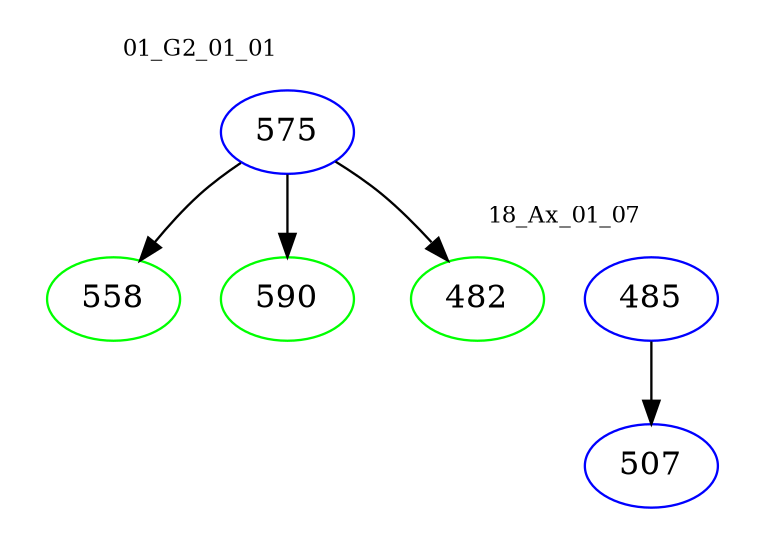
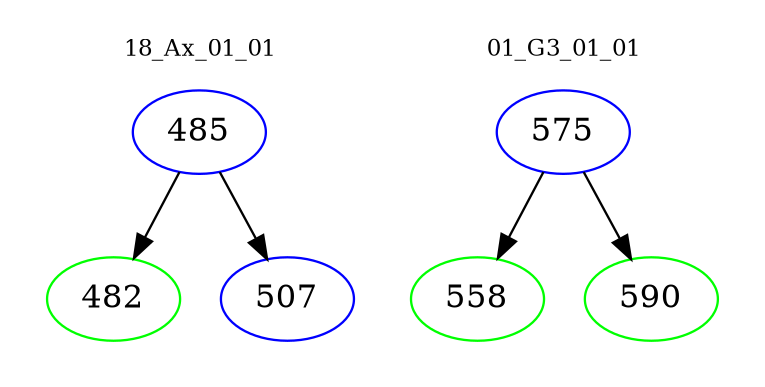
cluster "01_G2_01_01": label "01_G2_01_01" -> "01_G3_01_01"
edge "575" -> "482": now "485" -> "482"
cluster "18_Ax_01_07": label "18_Ax_01_07" -> "18_Ax_01_01"
